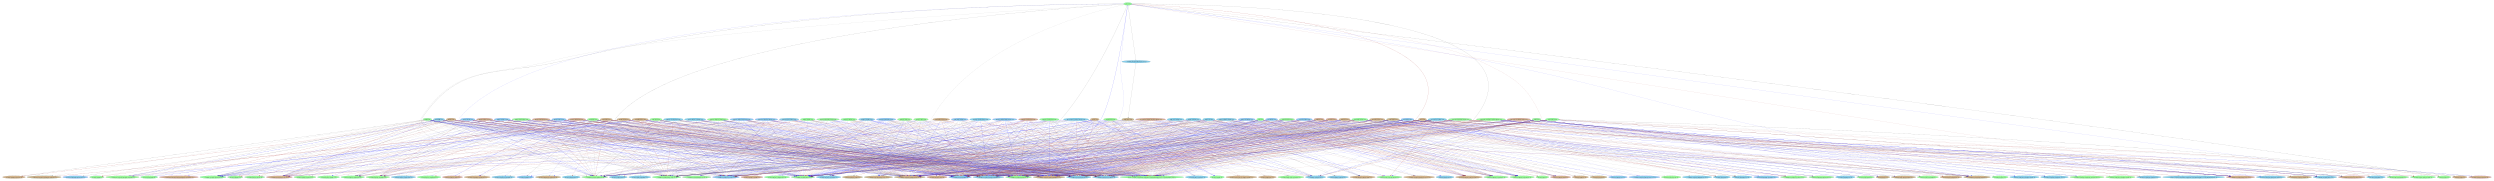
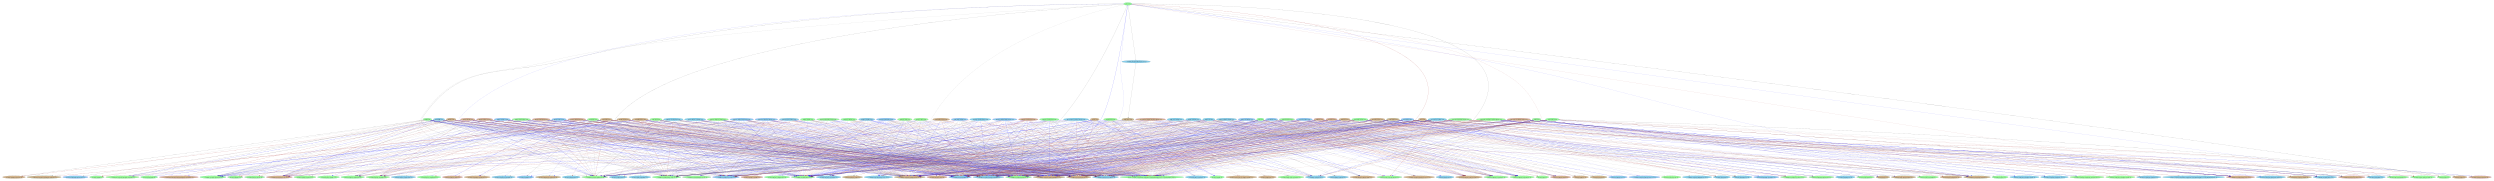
node "dablot-child.htm": fillcolor skyblue -> tan
node "../common-scripts/move-list-v2.js": fillcolor tan -> skyblue
node "../common-scripts/zobrist.js": fillcolor skyblue -> tan
